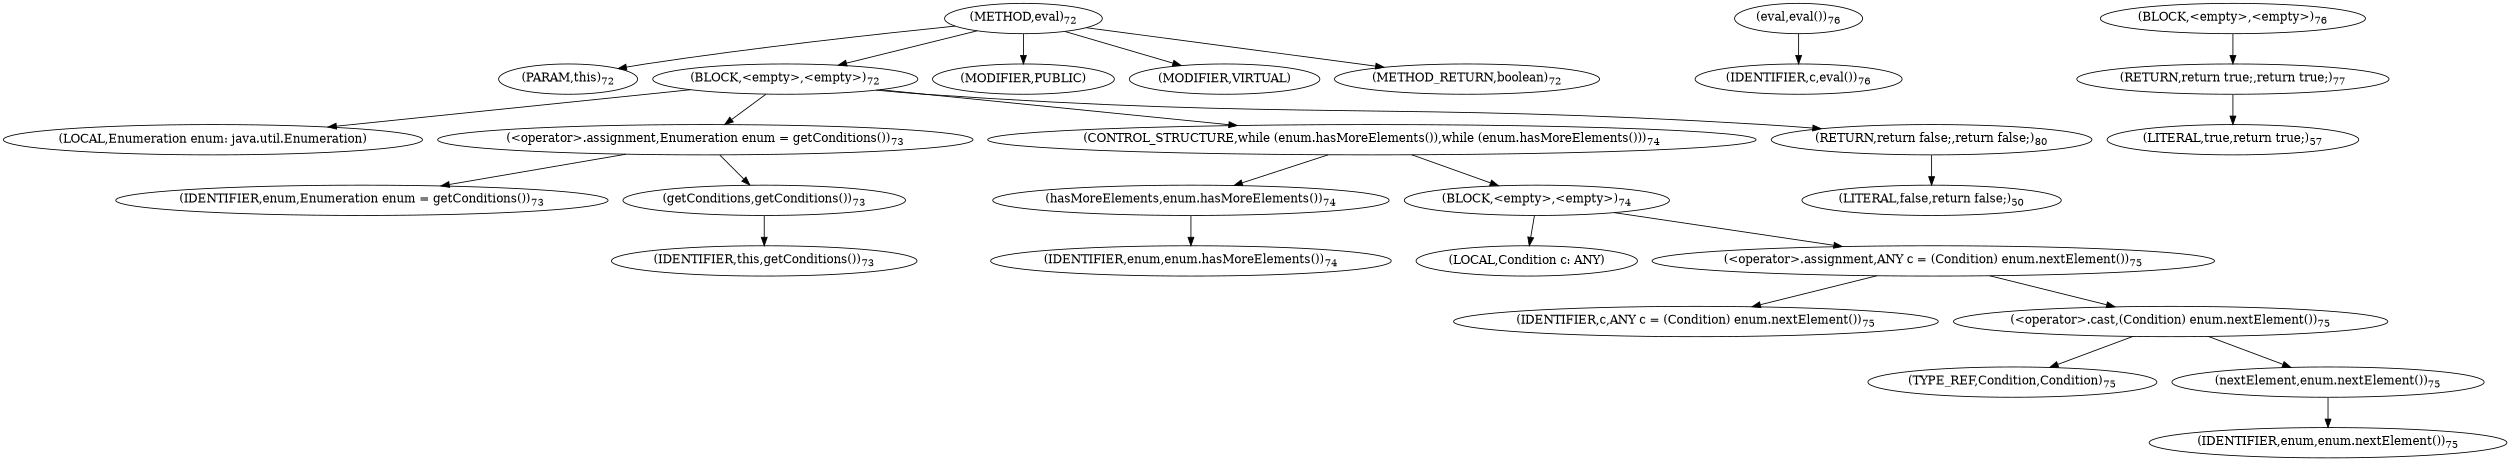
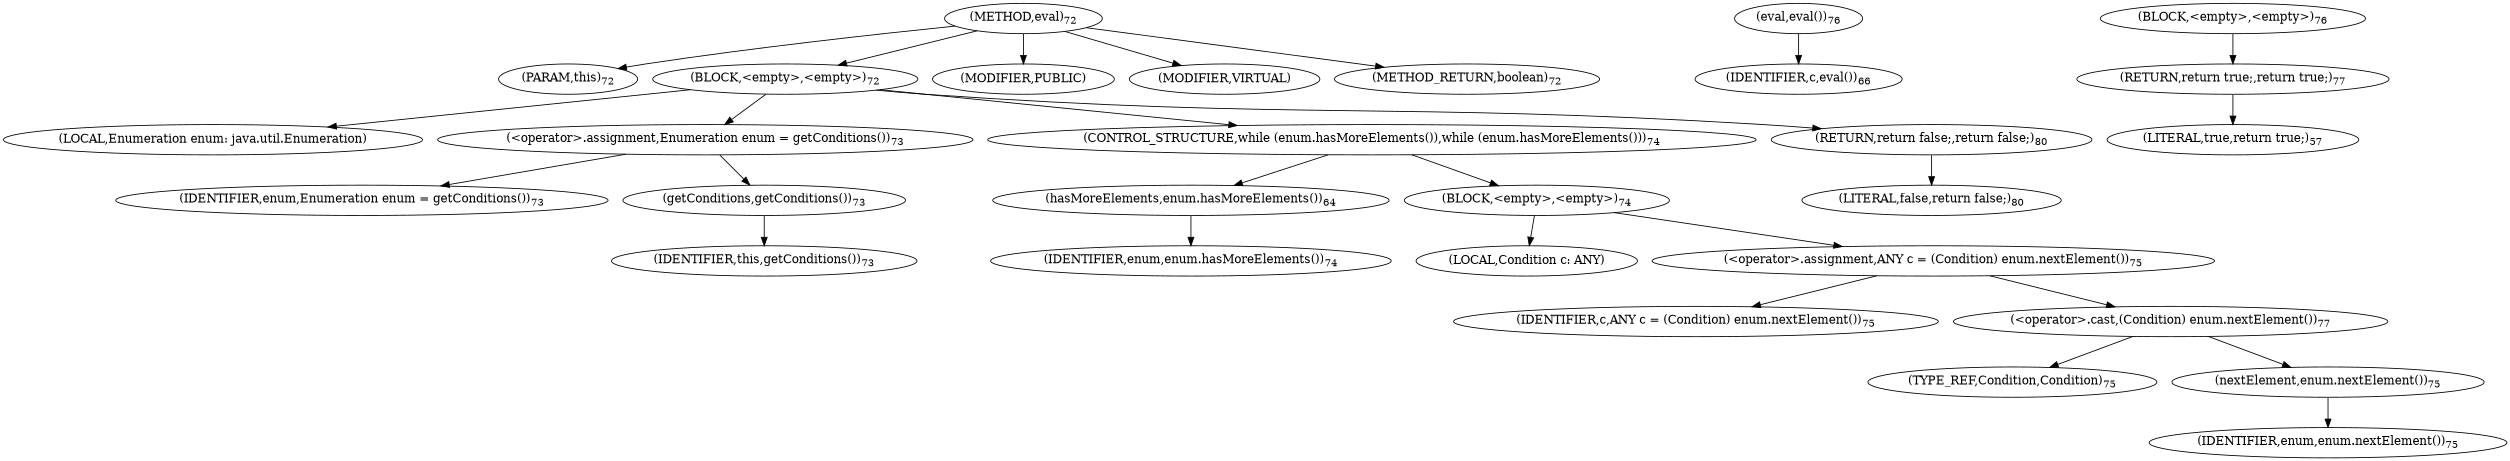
node "(IDENTIFIER,c,eval())": text "76" -> "66"
node "(hasMoreElements,enum.hasMoreElements())": text "74" -> "64"
node "(LITERAL,false,return false;)": text "50" -> "80"
node "(<operator>.cast,(Condition) enum.nextElement())": text "75" -> "77"
